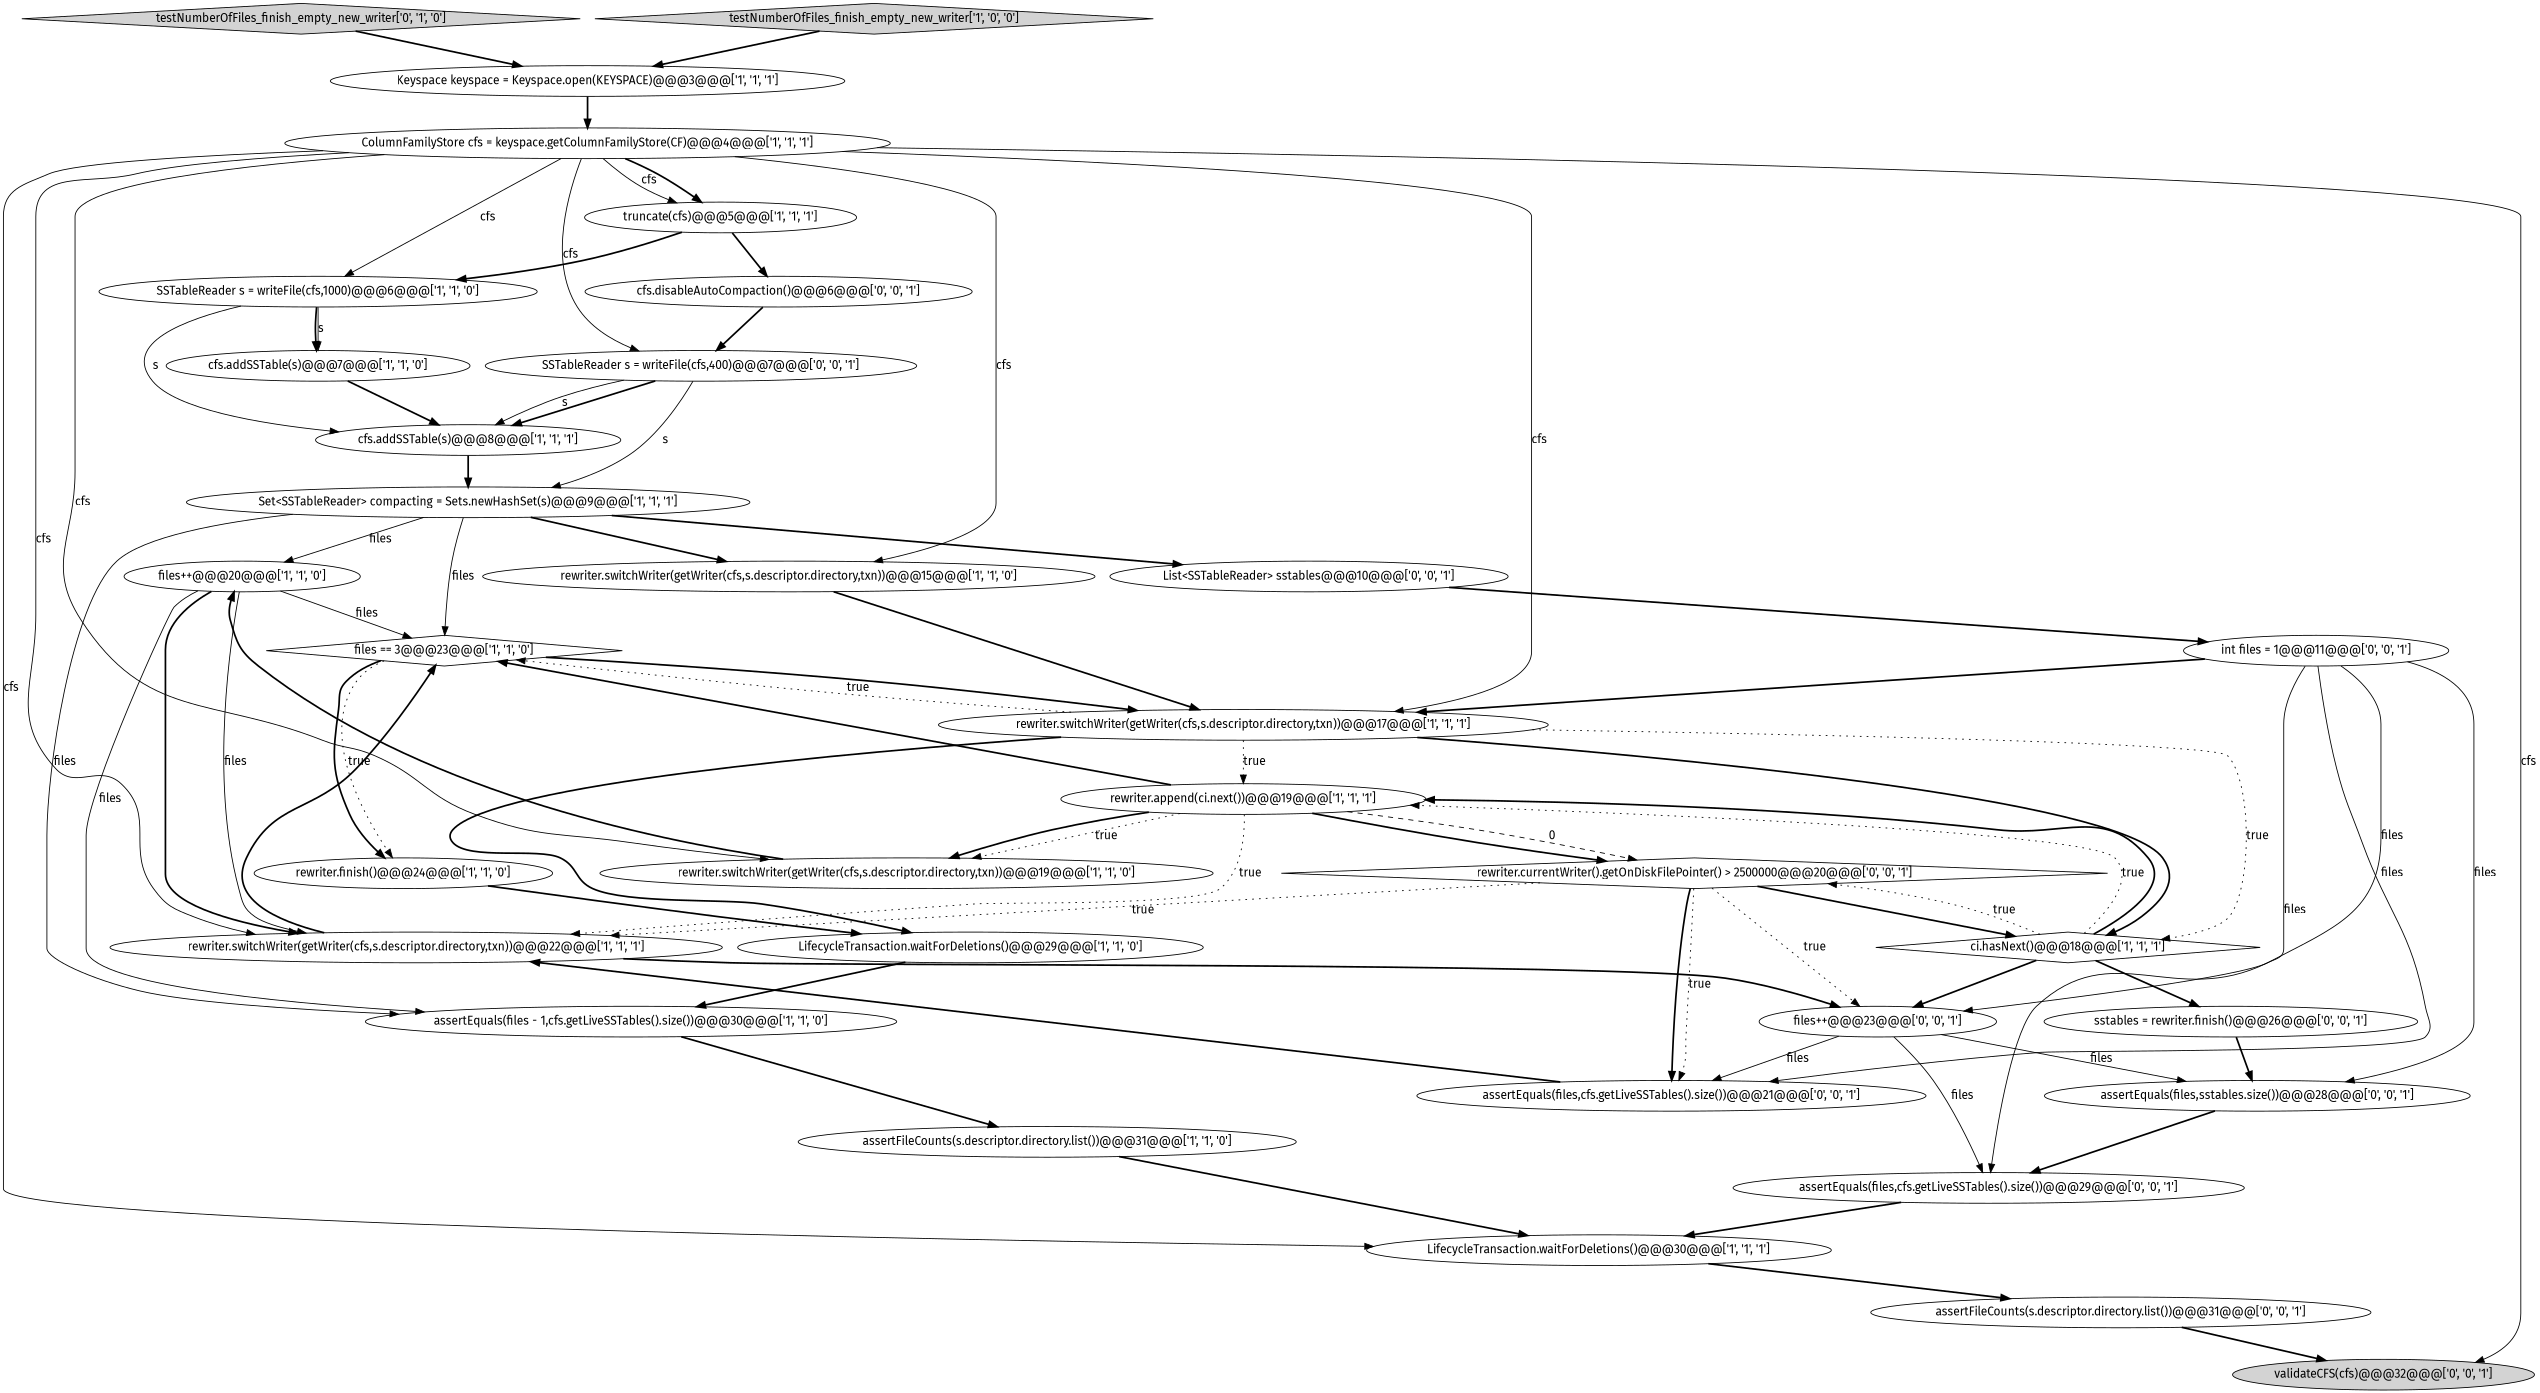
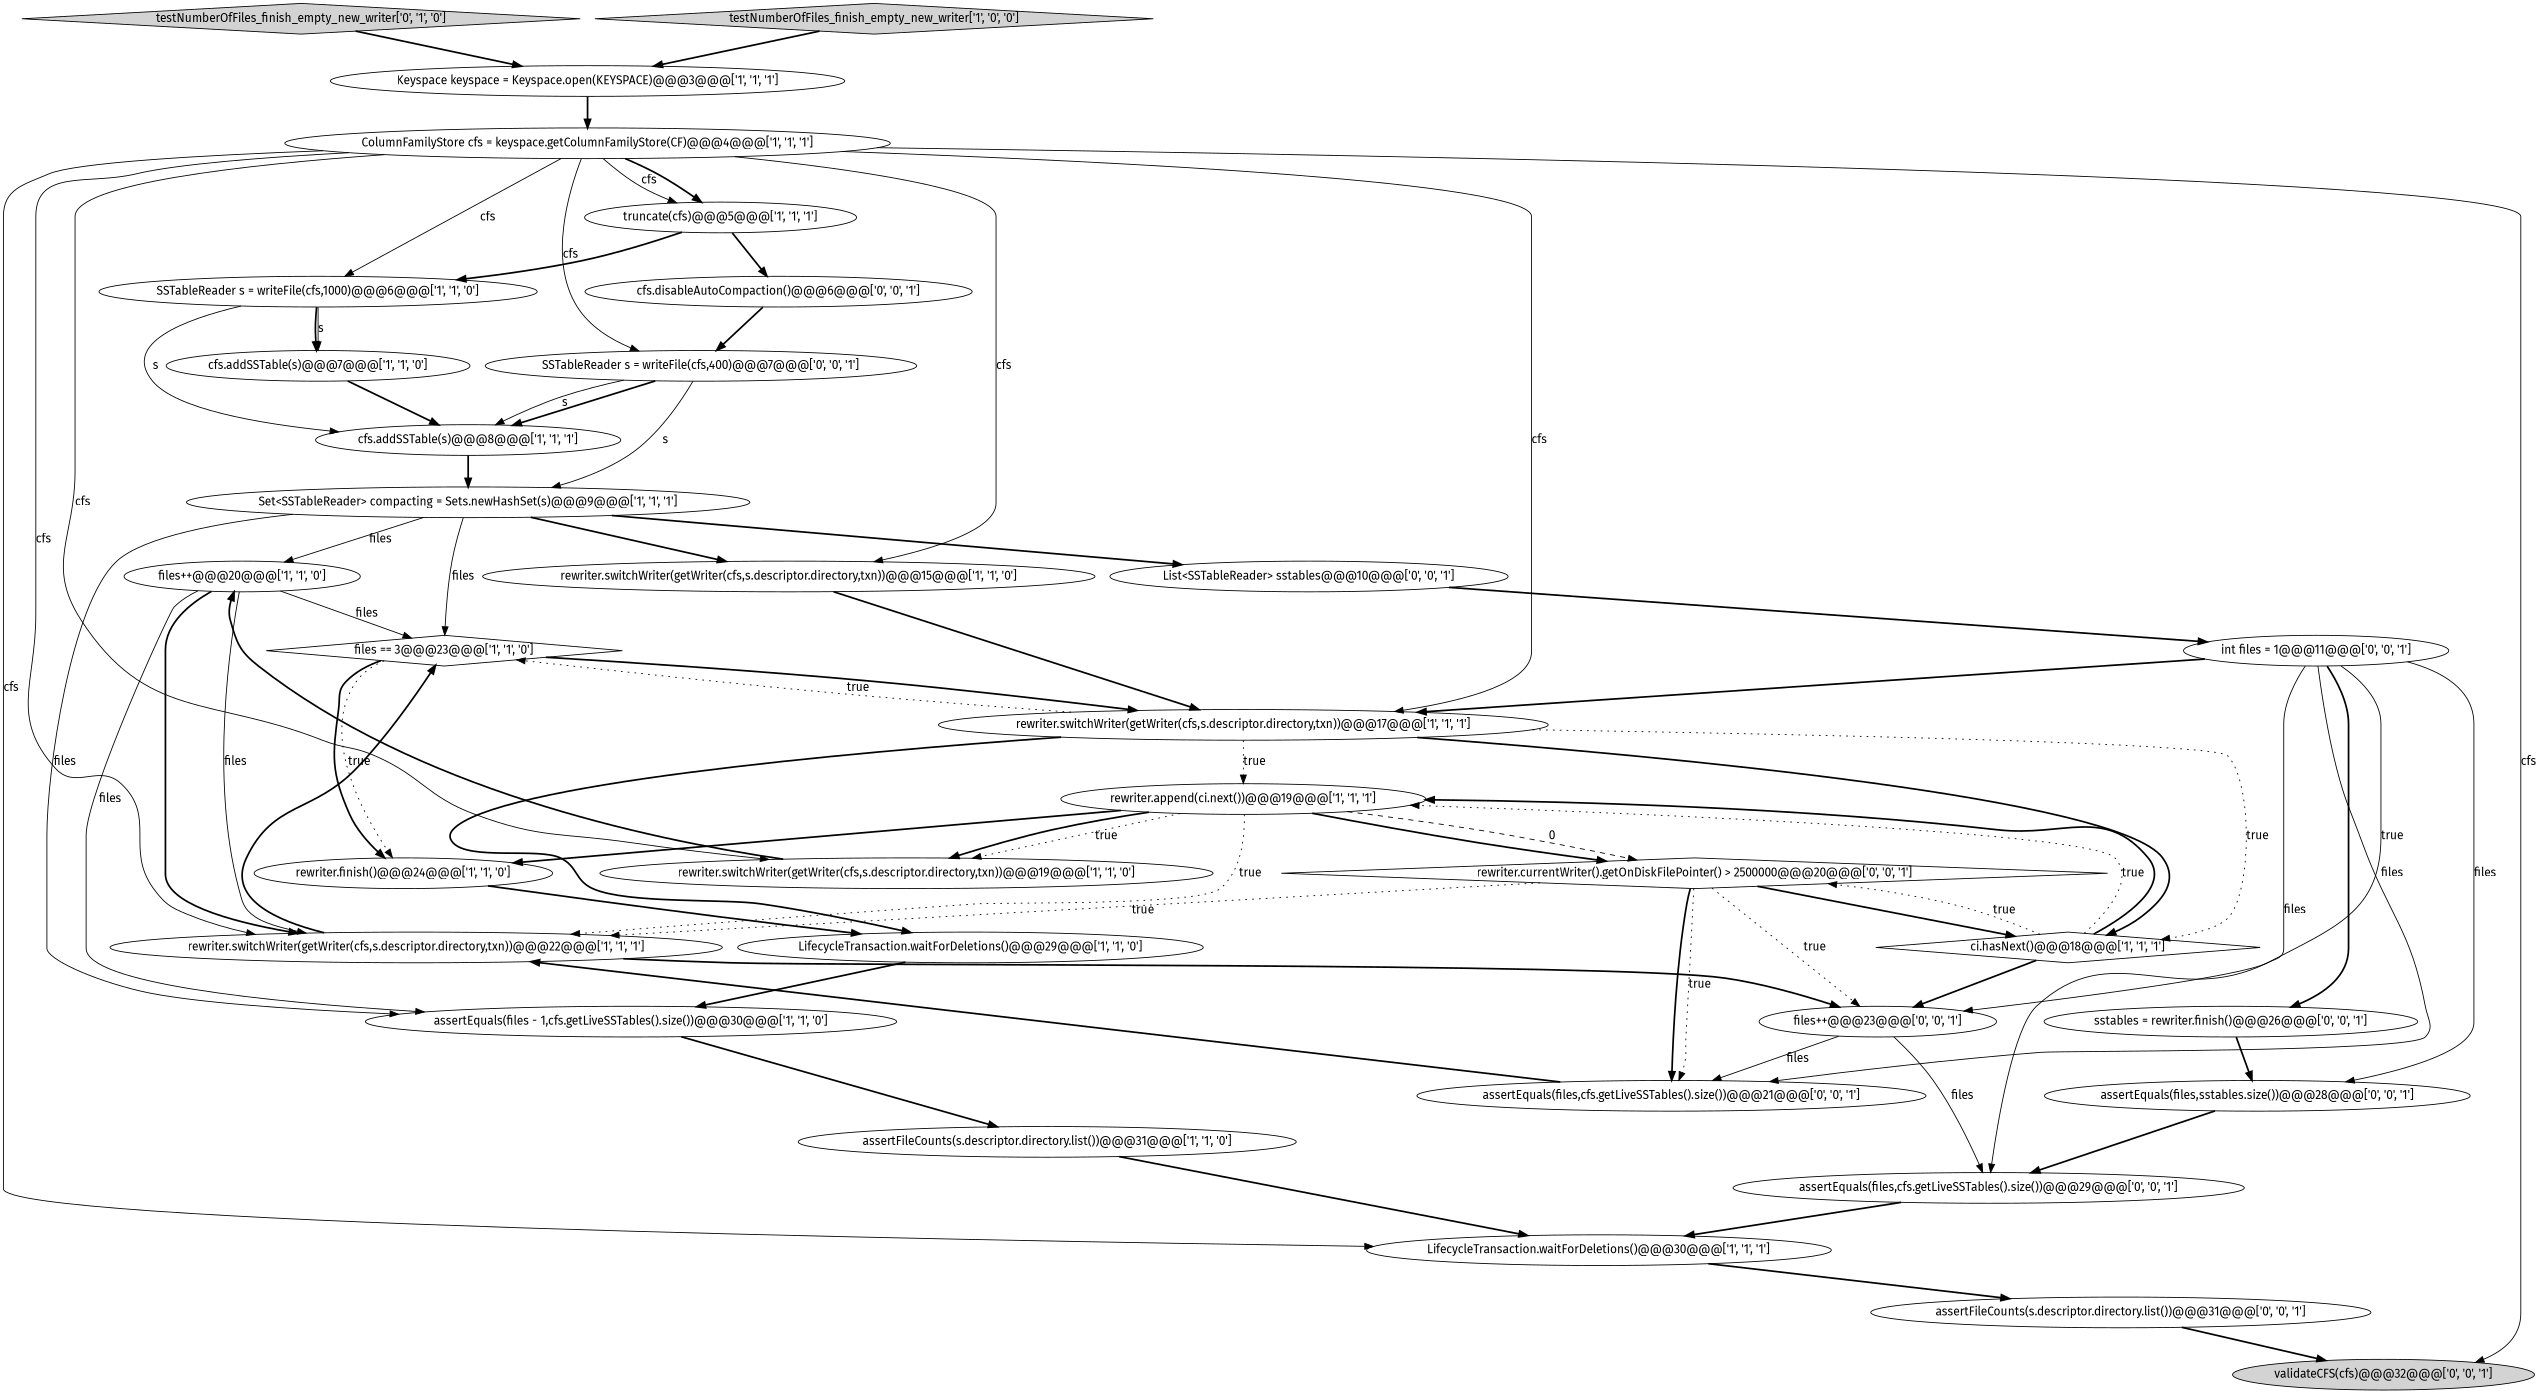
edge "rewriter.append(ci.next())@@@19@@@['1', '1', '1']" -> "files == 3@@@23@@@['1', '1', '0']": now "rewriter.append(ci.next())@@@19@@@['1', '1', '1']" -> "rewriter.finish()@@@24@@@['1', '1', '0']"
edge "int files = 1@@@11@@@['0', '0', '1']" -> "files++@@@23@@@['0', '0', '1']": label "files" -> "true"
edge "ci.hasNext()@@@18@@@['1', '1', '1']" -> "sstables = rewriter.finish()@@@26@@@['0', '0', '1']": now "int files = 1@@@11@@@['0', '0', '1']" -> "sstables = rewriter.finish()@@@26@@@['0', '0', '1']"
edge "files++@@@23@@@['0', '0', '1']" -> "assertEquals(files,sstables.size())@@@28@@@['0', '0', '1']": removed, label "files"
